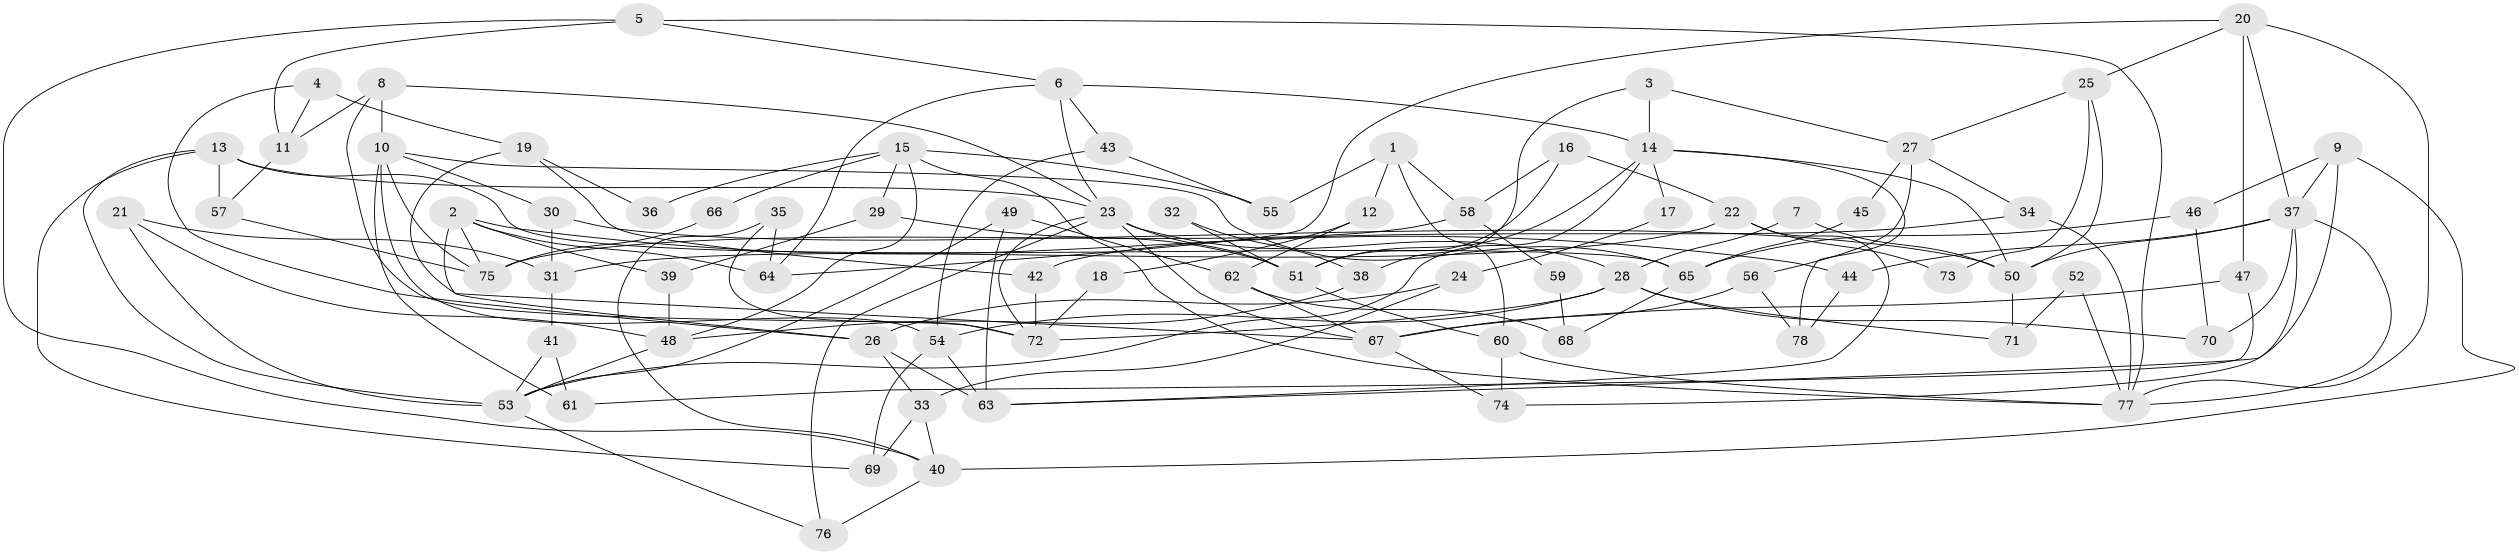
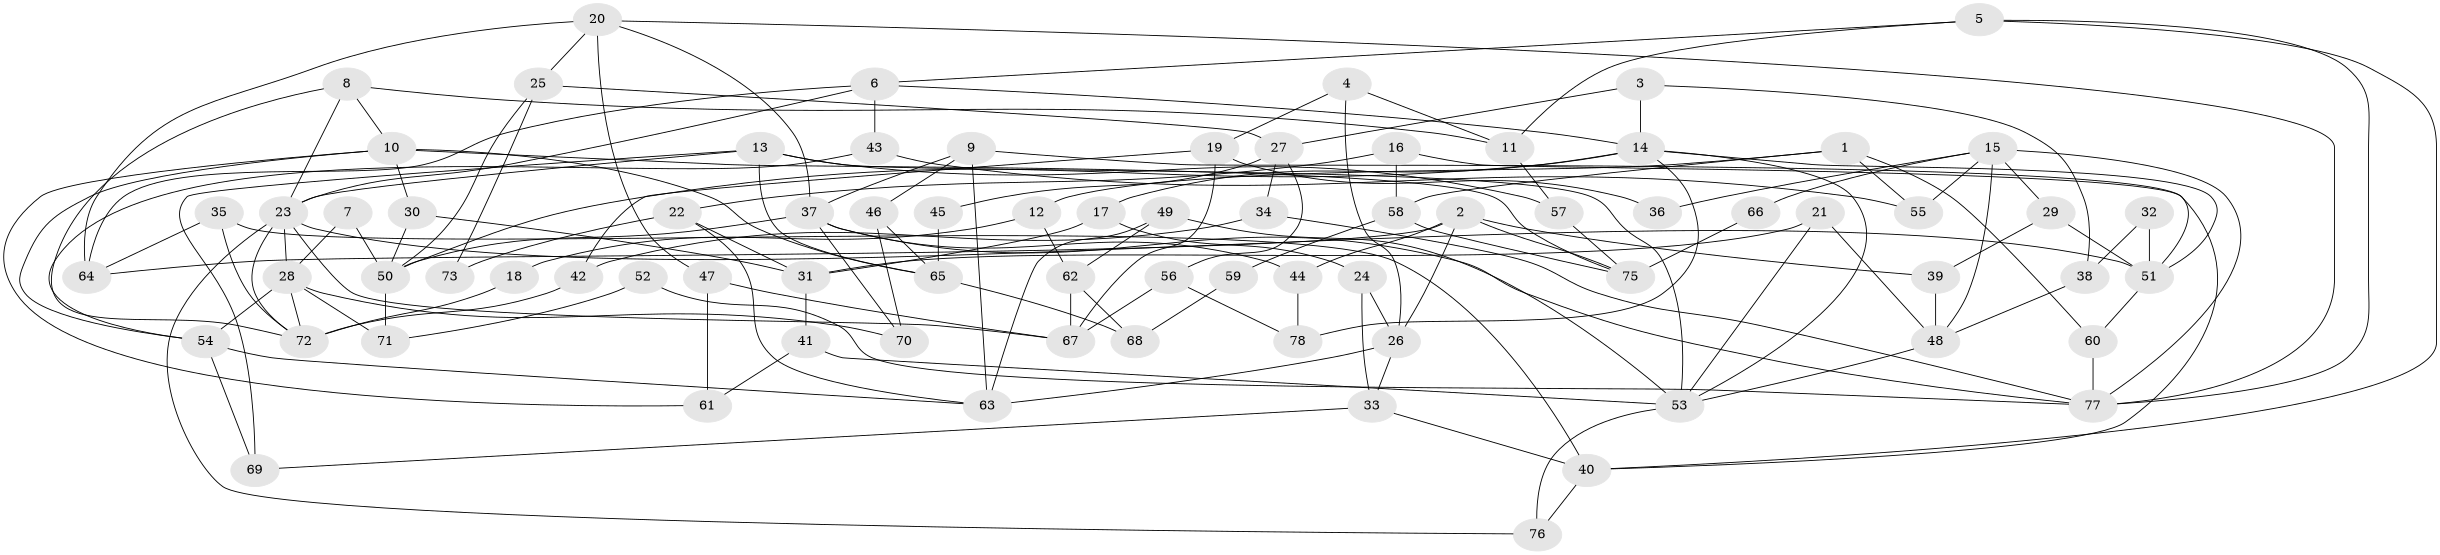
edge "17" -- "31": added
node "74": removed
